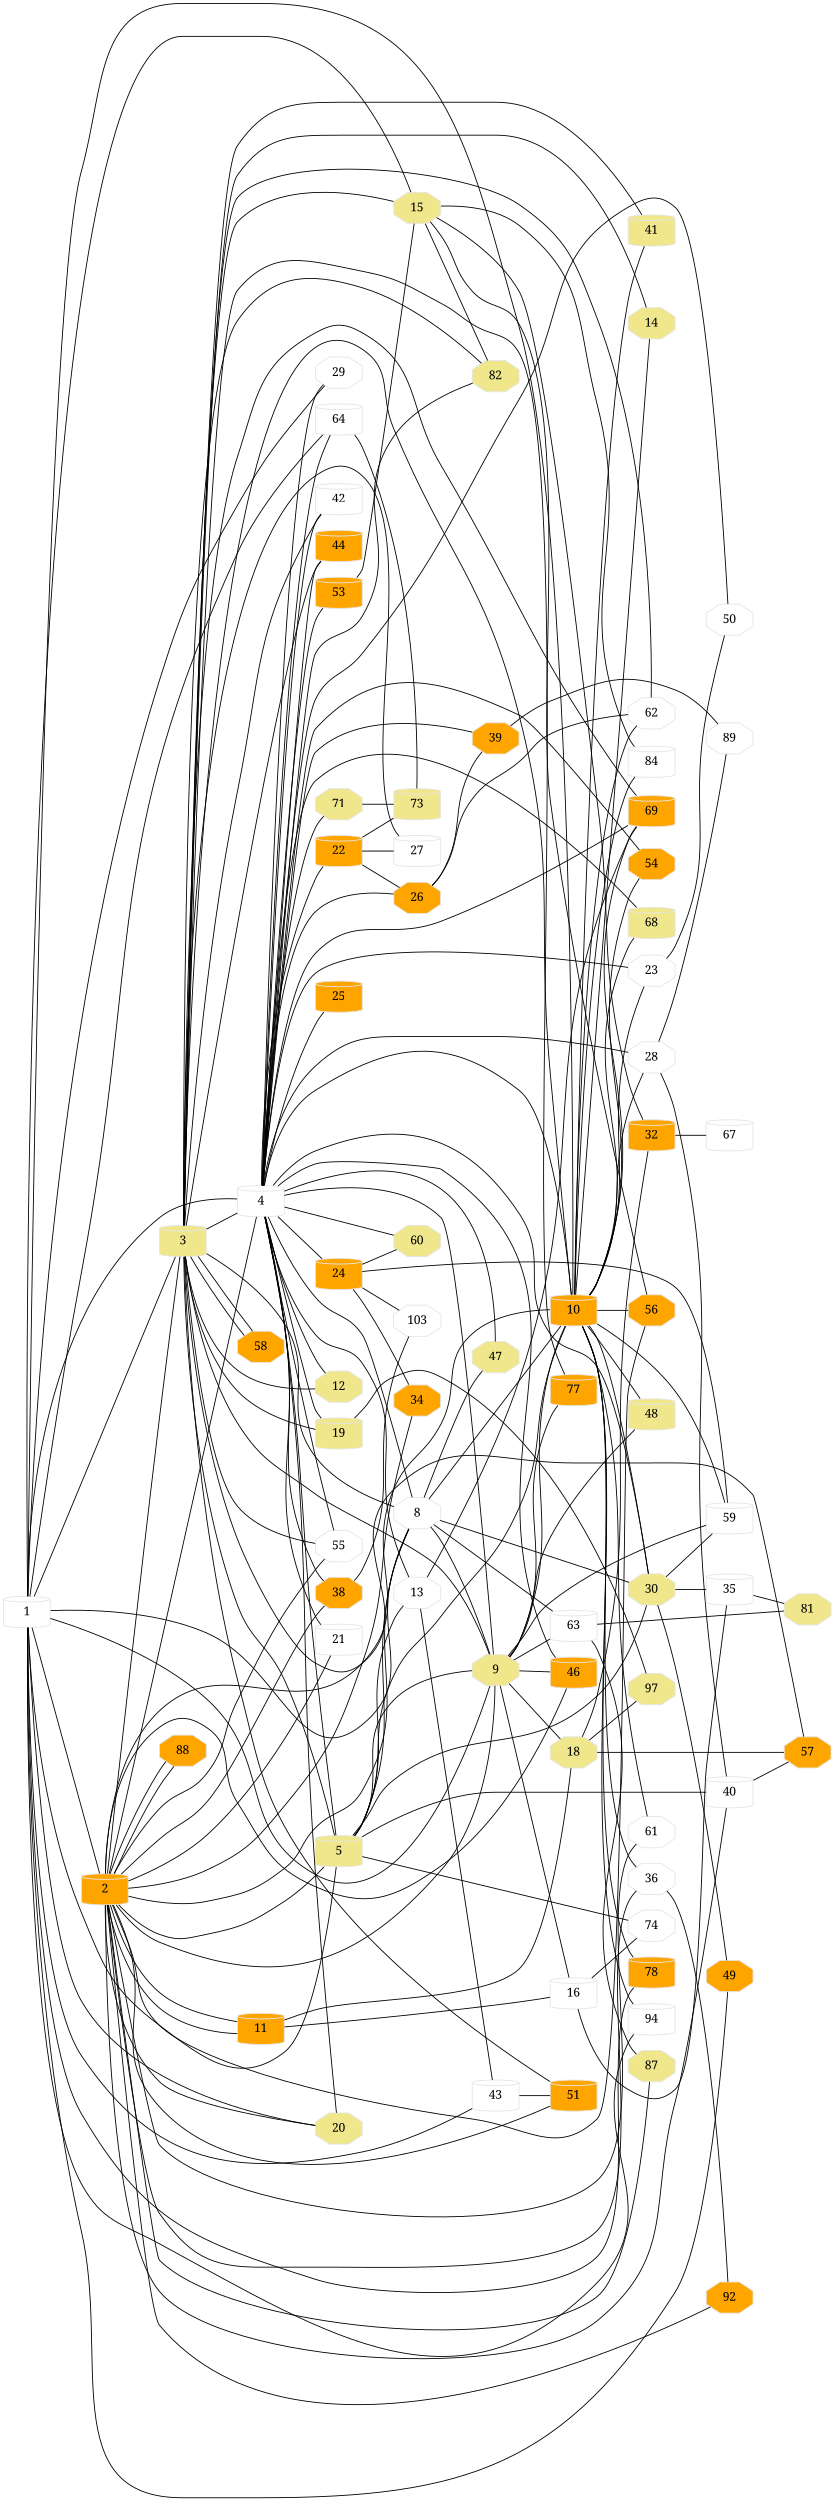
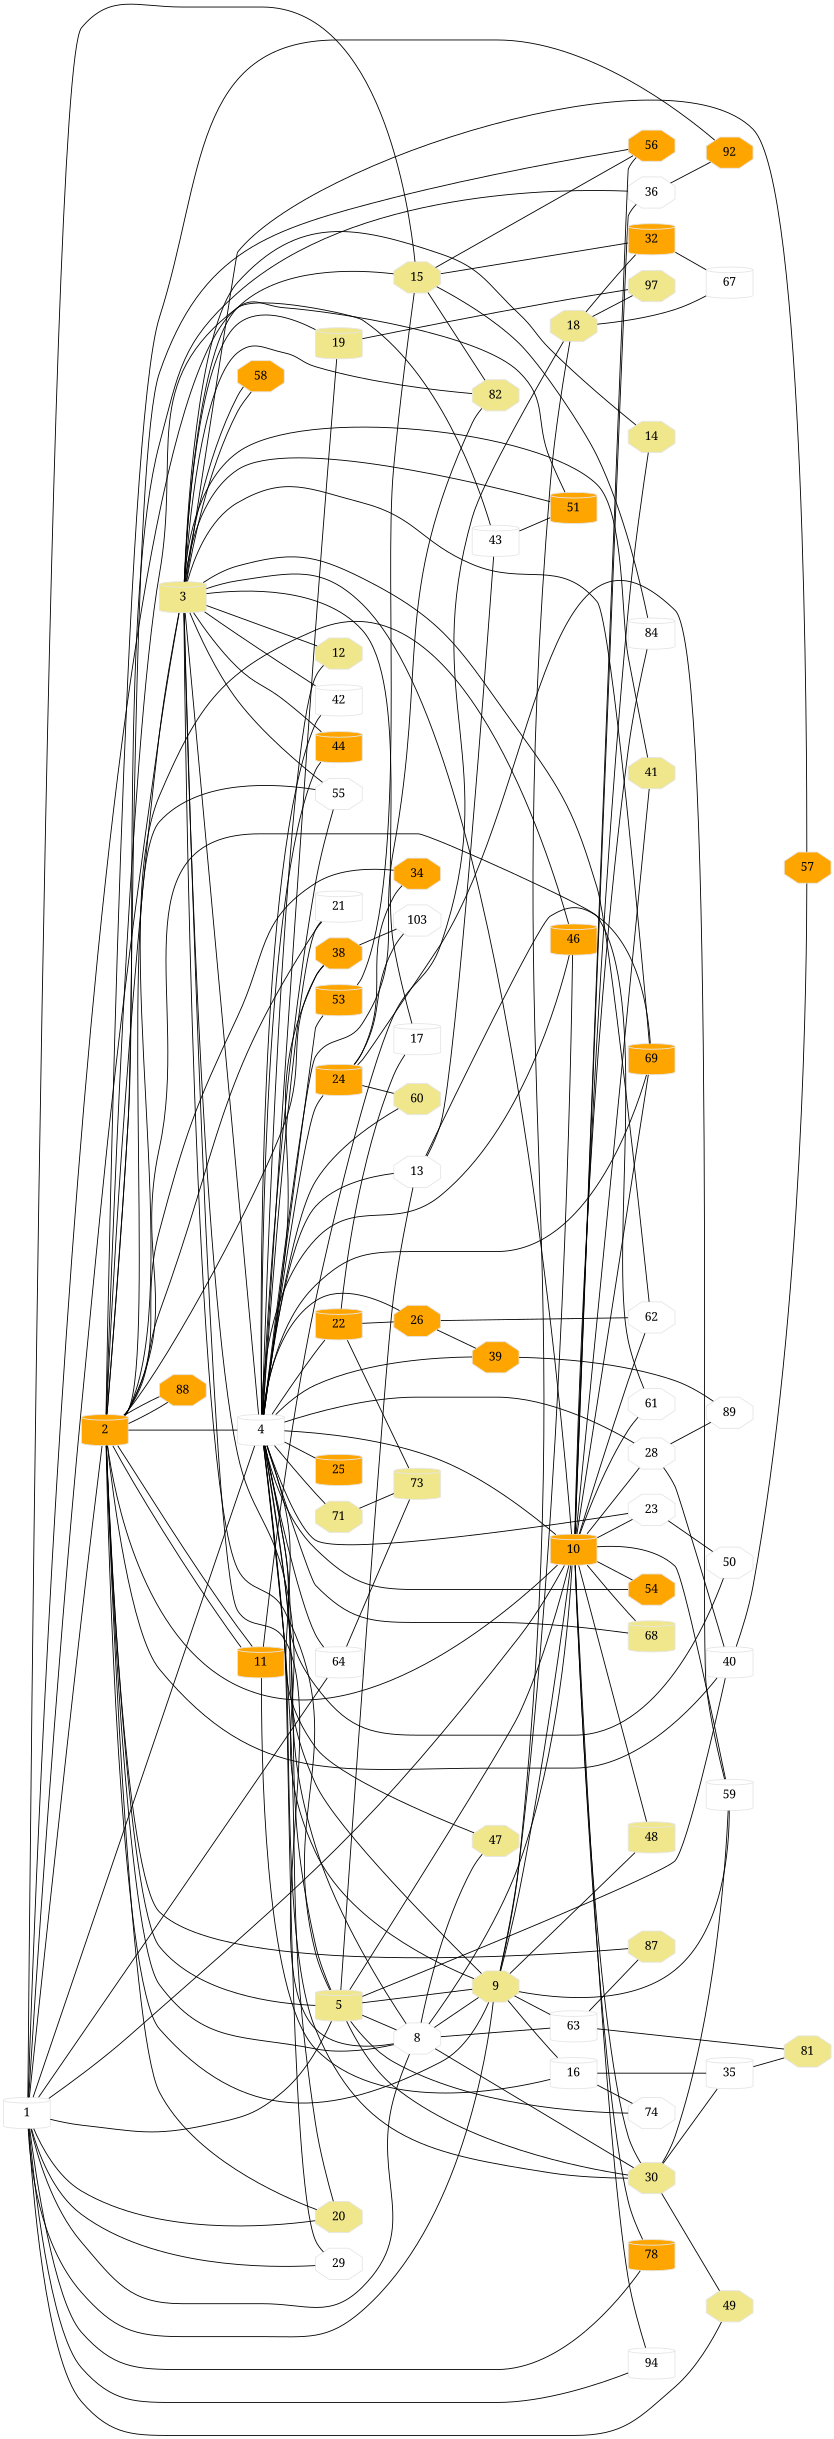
node "41": shape cylinder -> octagon
node "27": label "27" -> "17"
node "77": removed
edge "18" -- "57": now "18" -- "67"
node "49": fillcolor orange -> khaki
